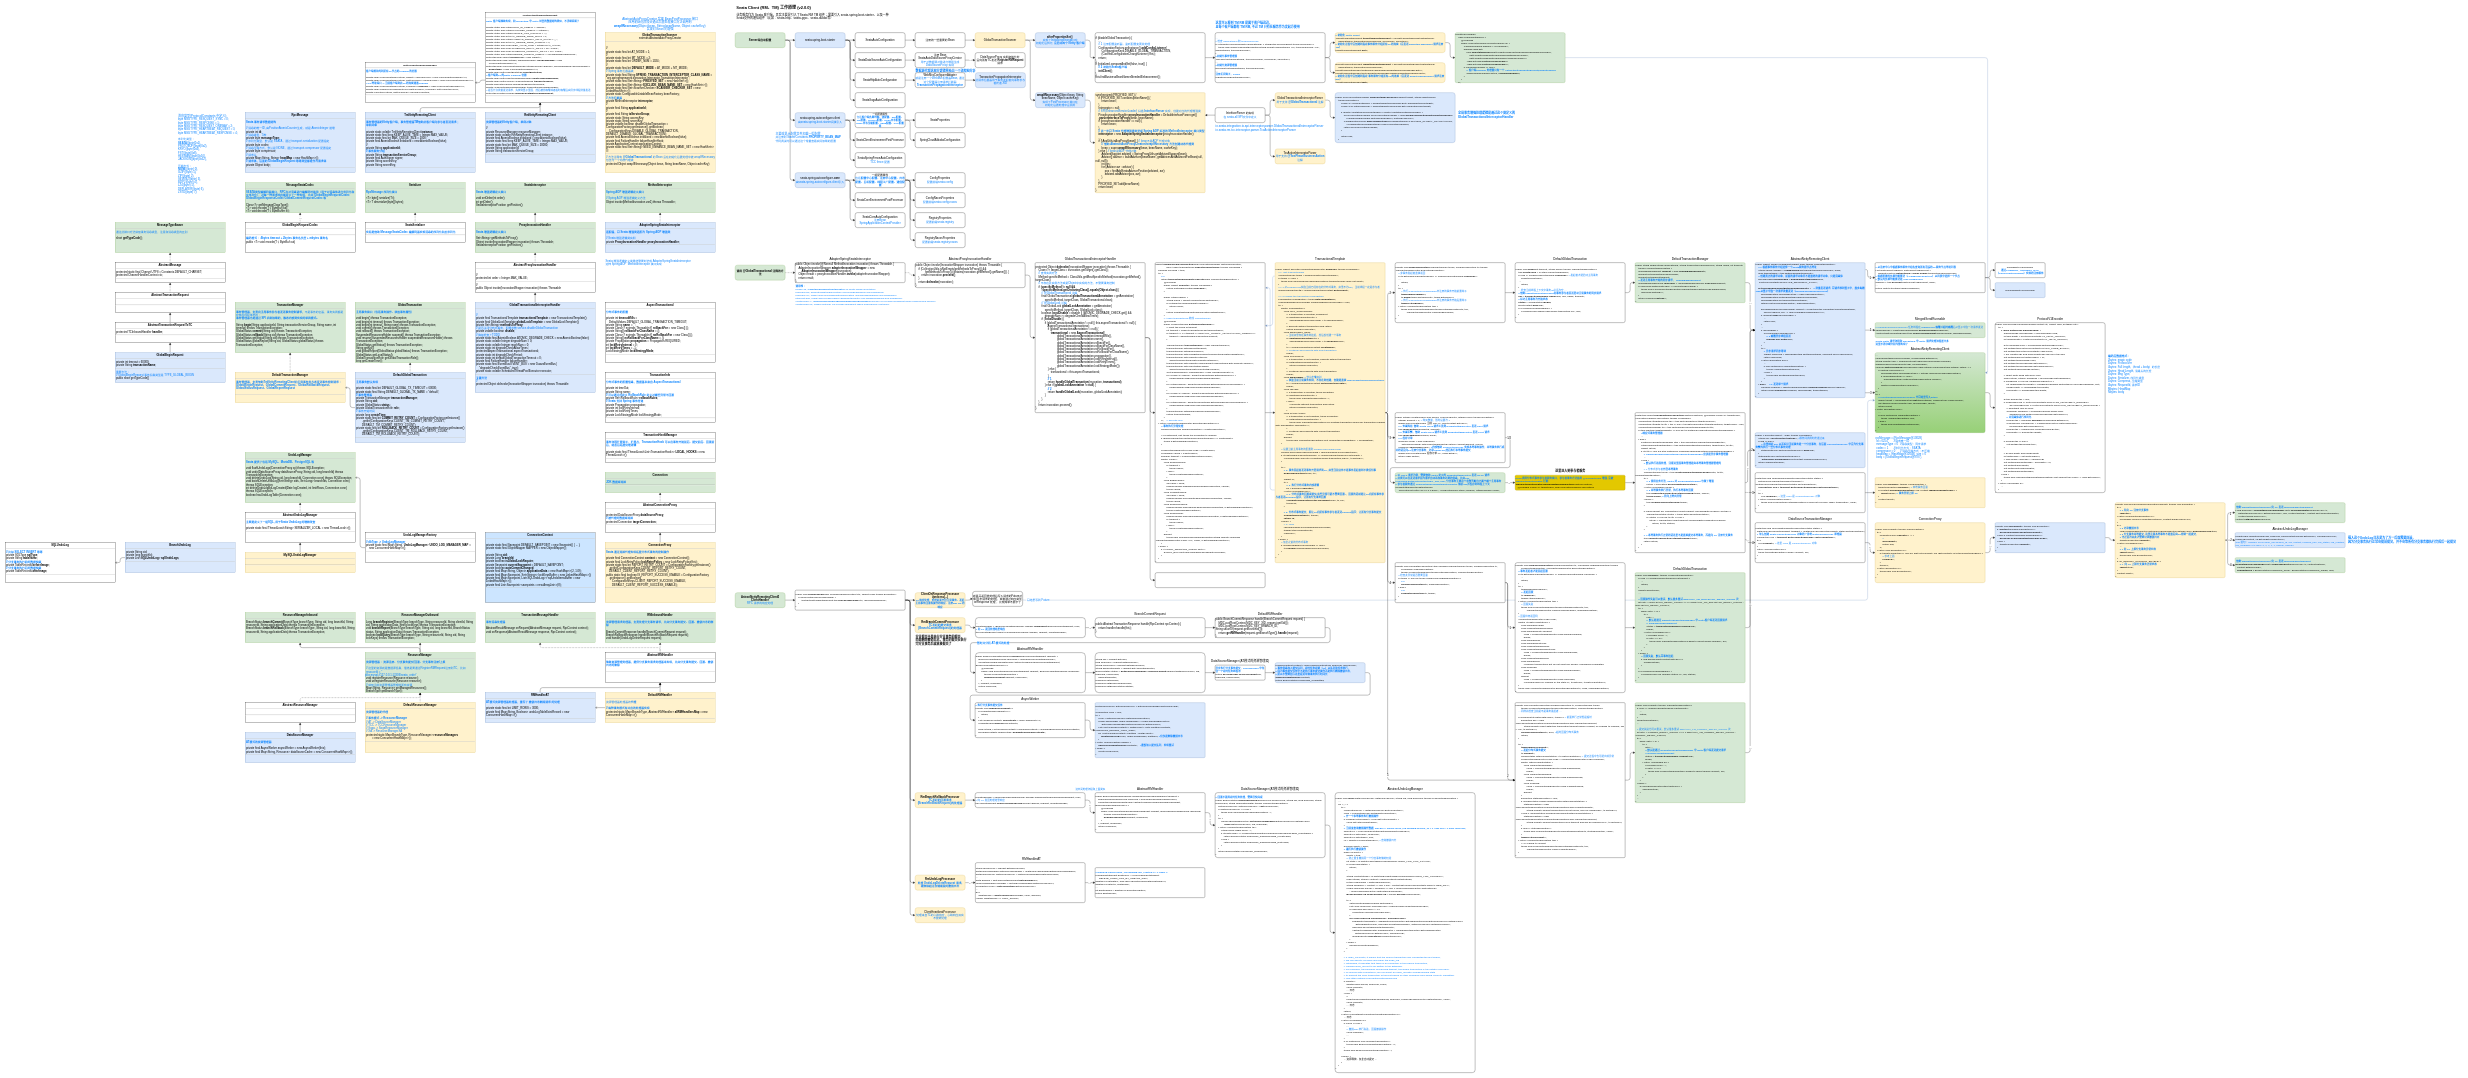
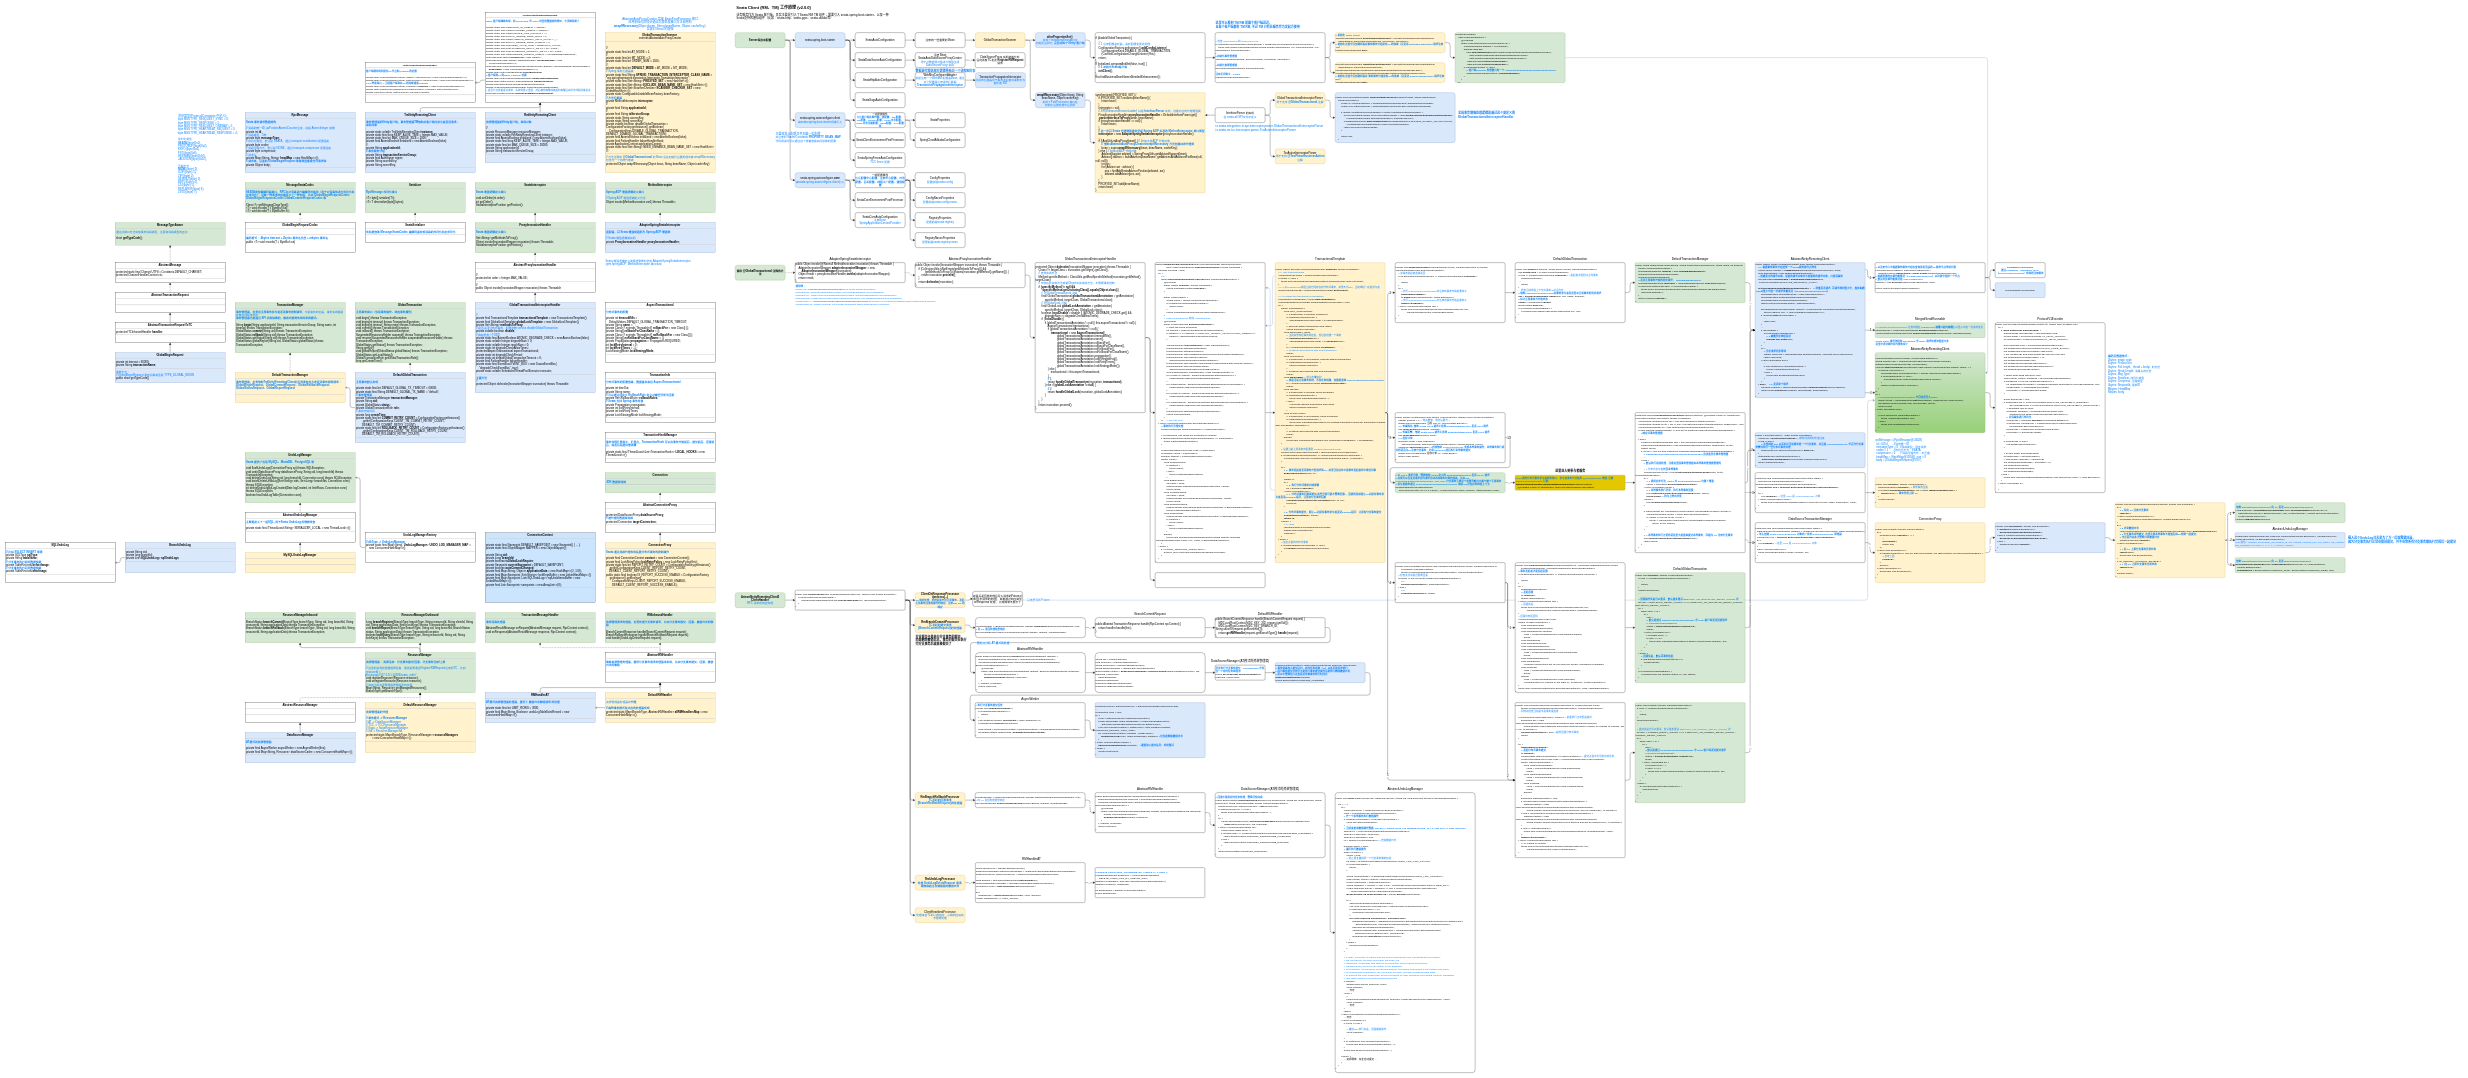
node "MessageTypeAware 通过此接口方法获取事务消息类型，注意和消息类型的区别 short getTypeCode();": size 110x30 -> 110x23
node "rpcMessage = {RpcMessage@10028} id = 6254 //请求唯一ID messageType = 0 //消息类型：同步请求 codec = 1 //序列化方式：SEATA compressor = 0 // 消息压缩方式：不压缩 headMap = {HashMap@10048} size = 0 body = {GlobalBeginRequest@9787}": moved (1909, 448) -> (1909, 450)
node "这中间处理流程和上面类似": removed
